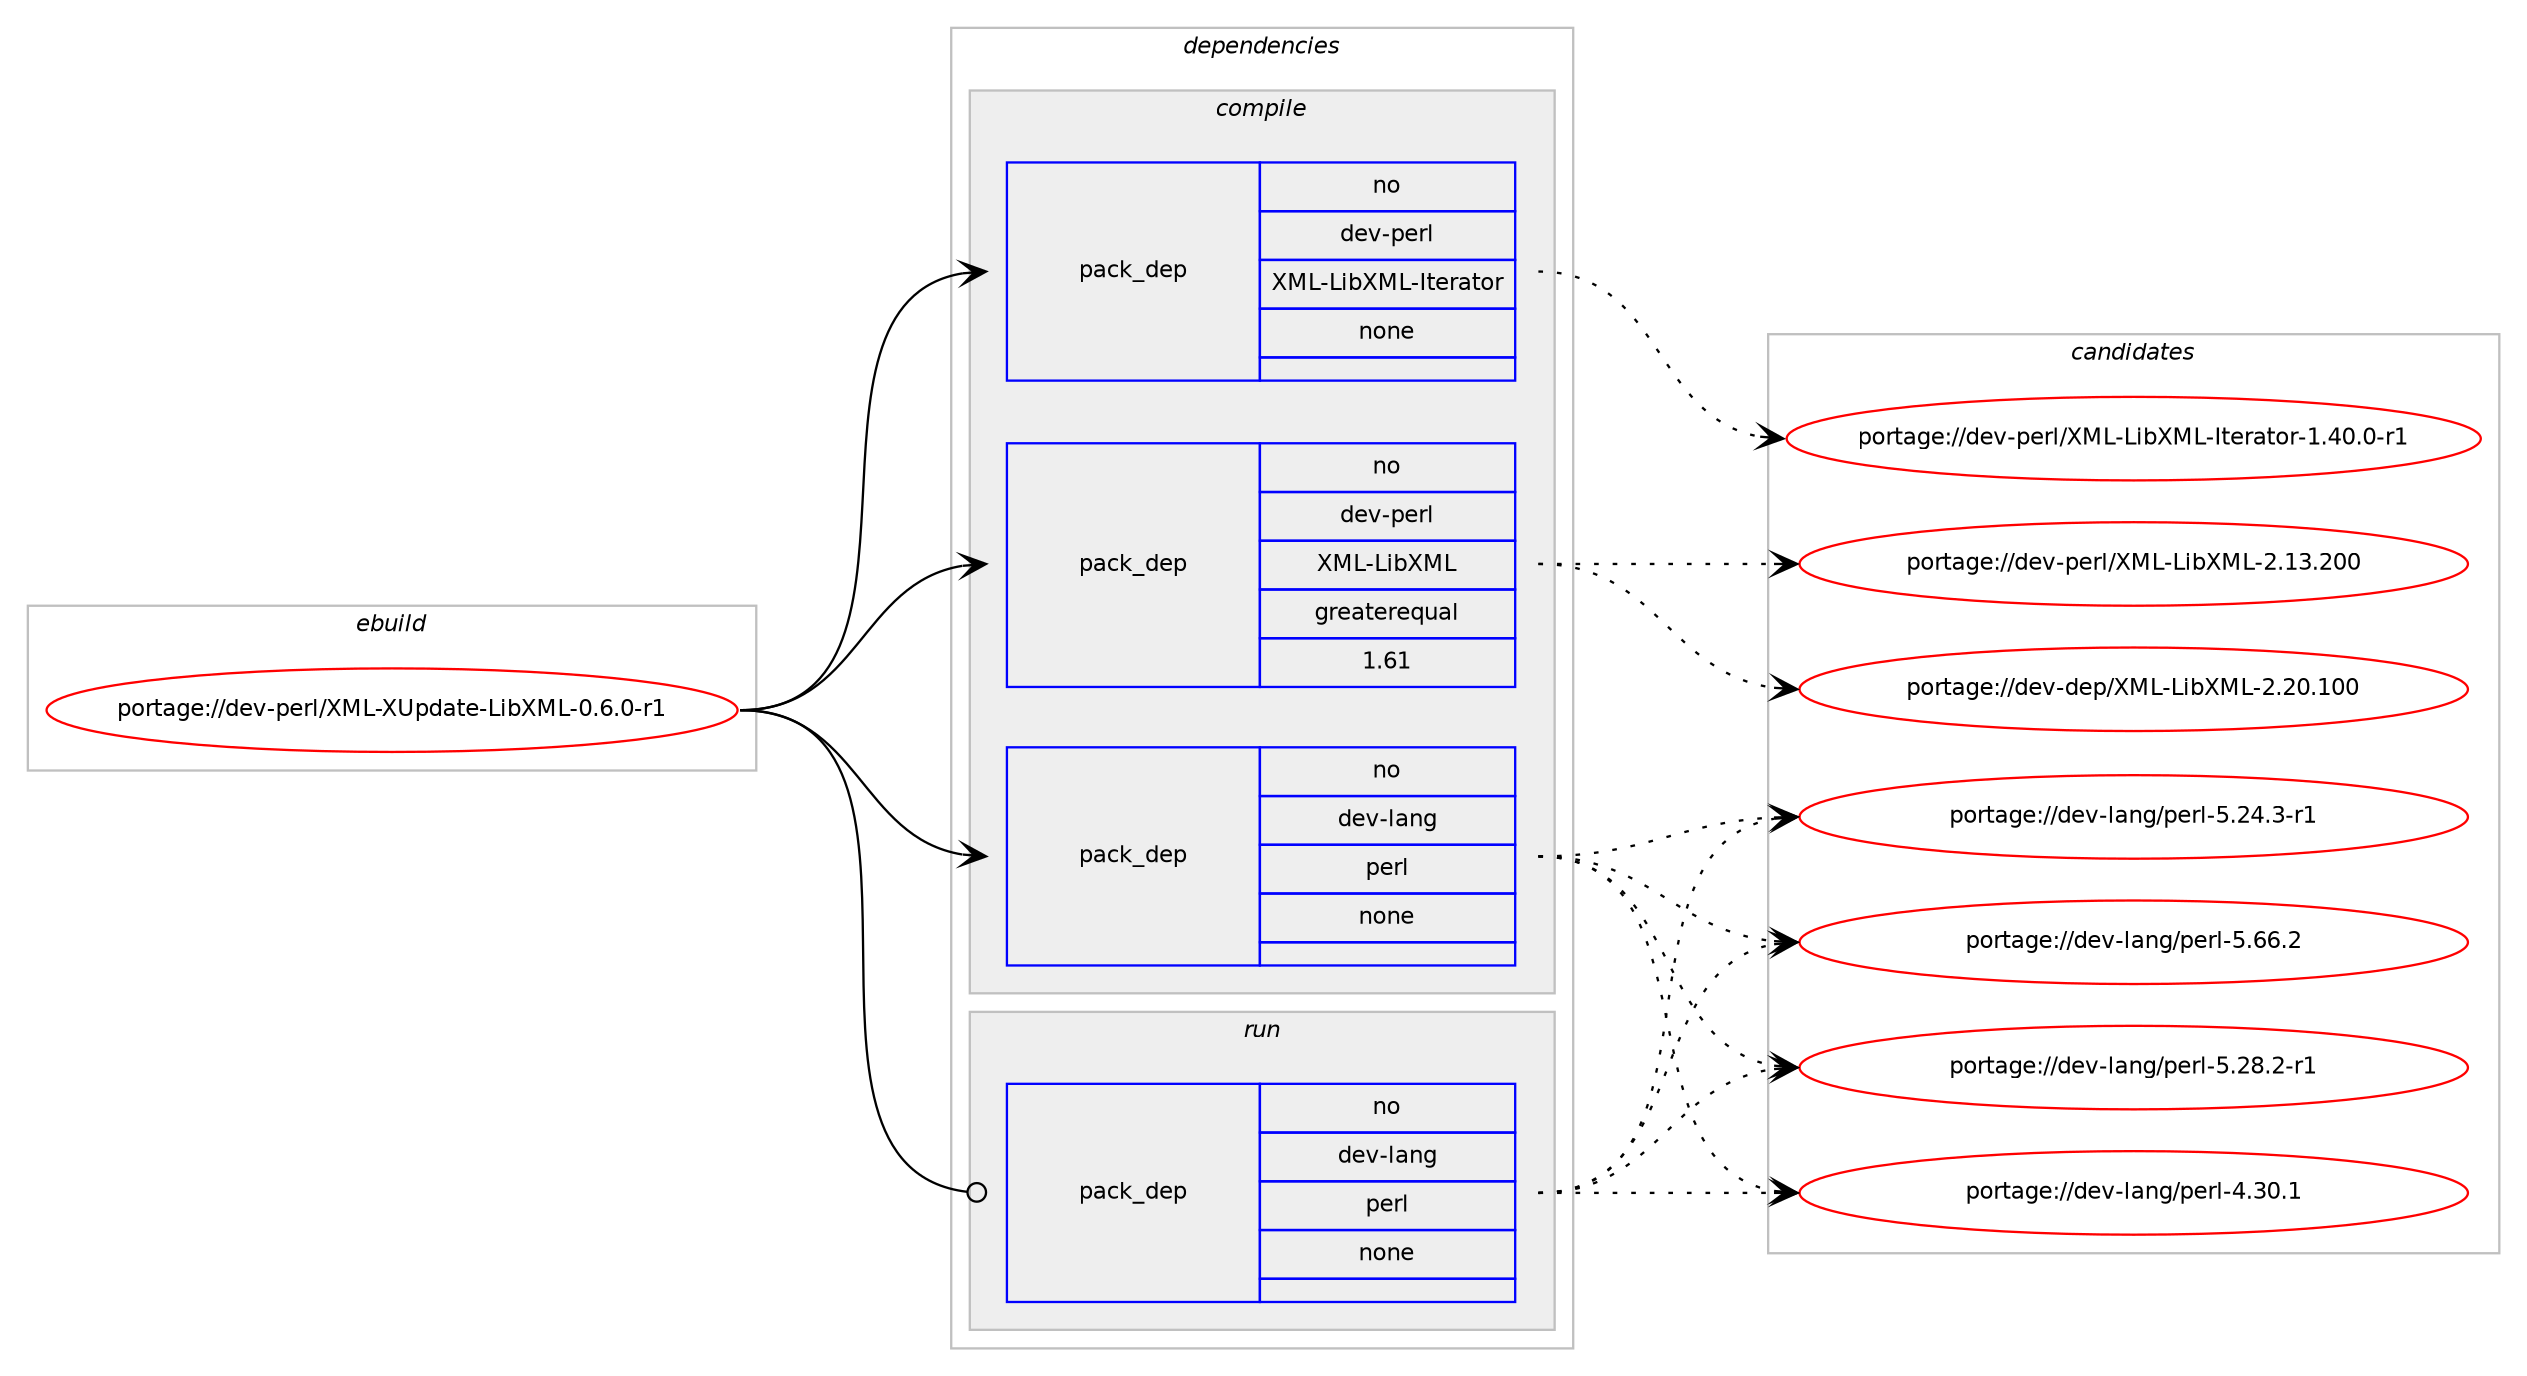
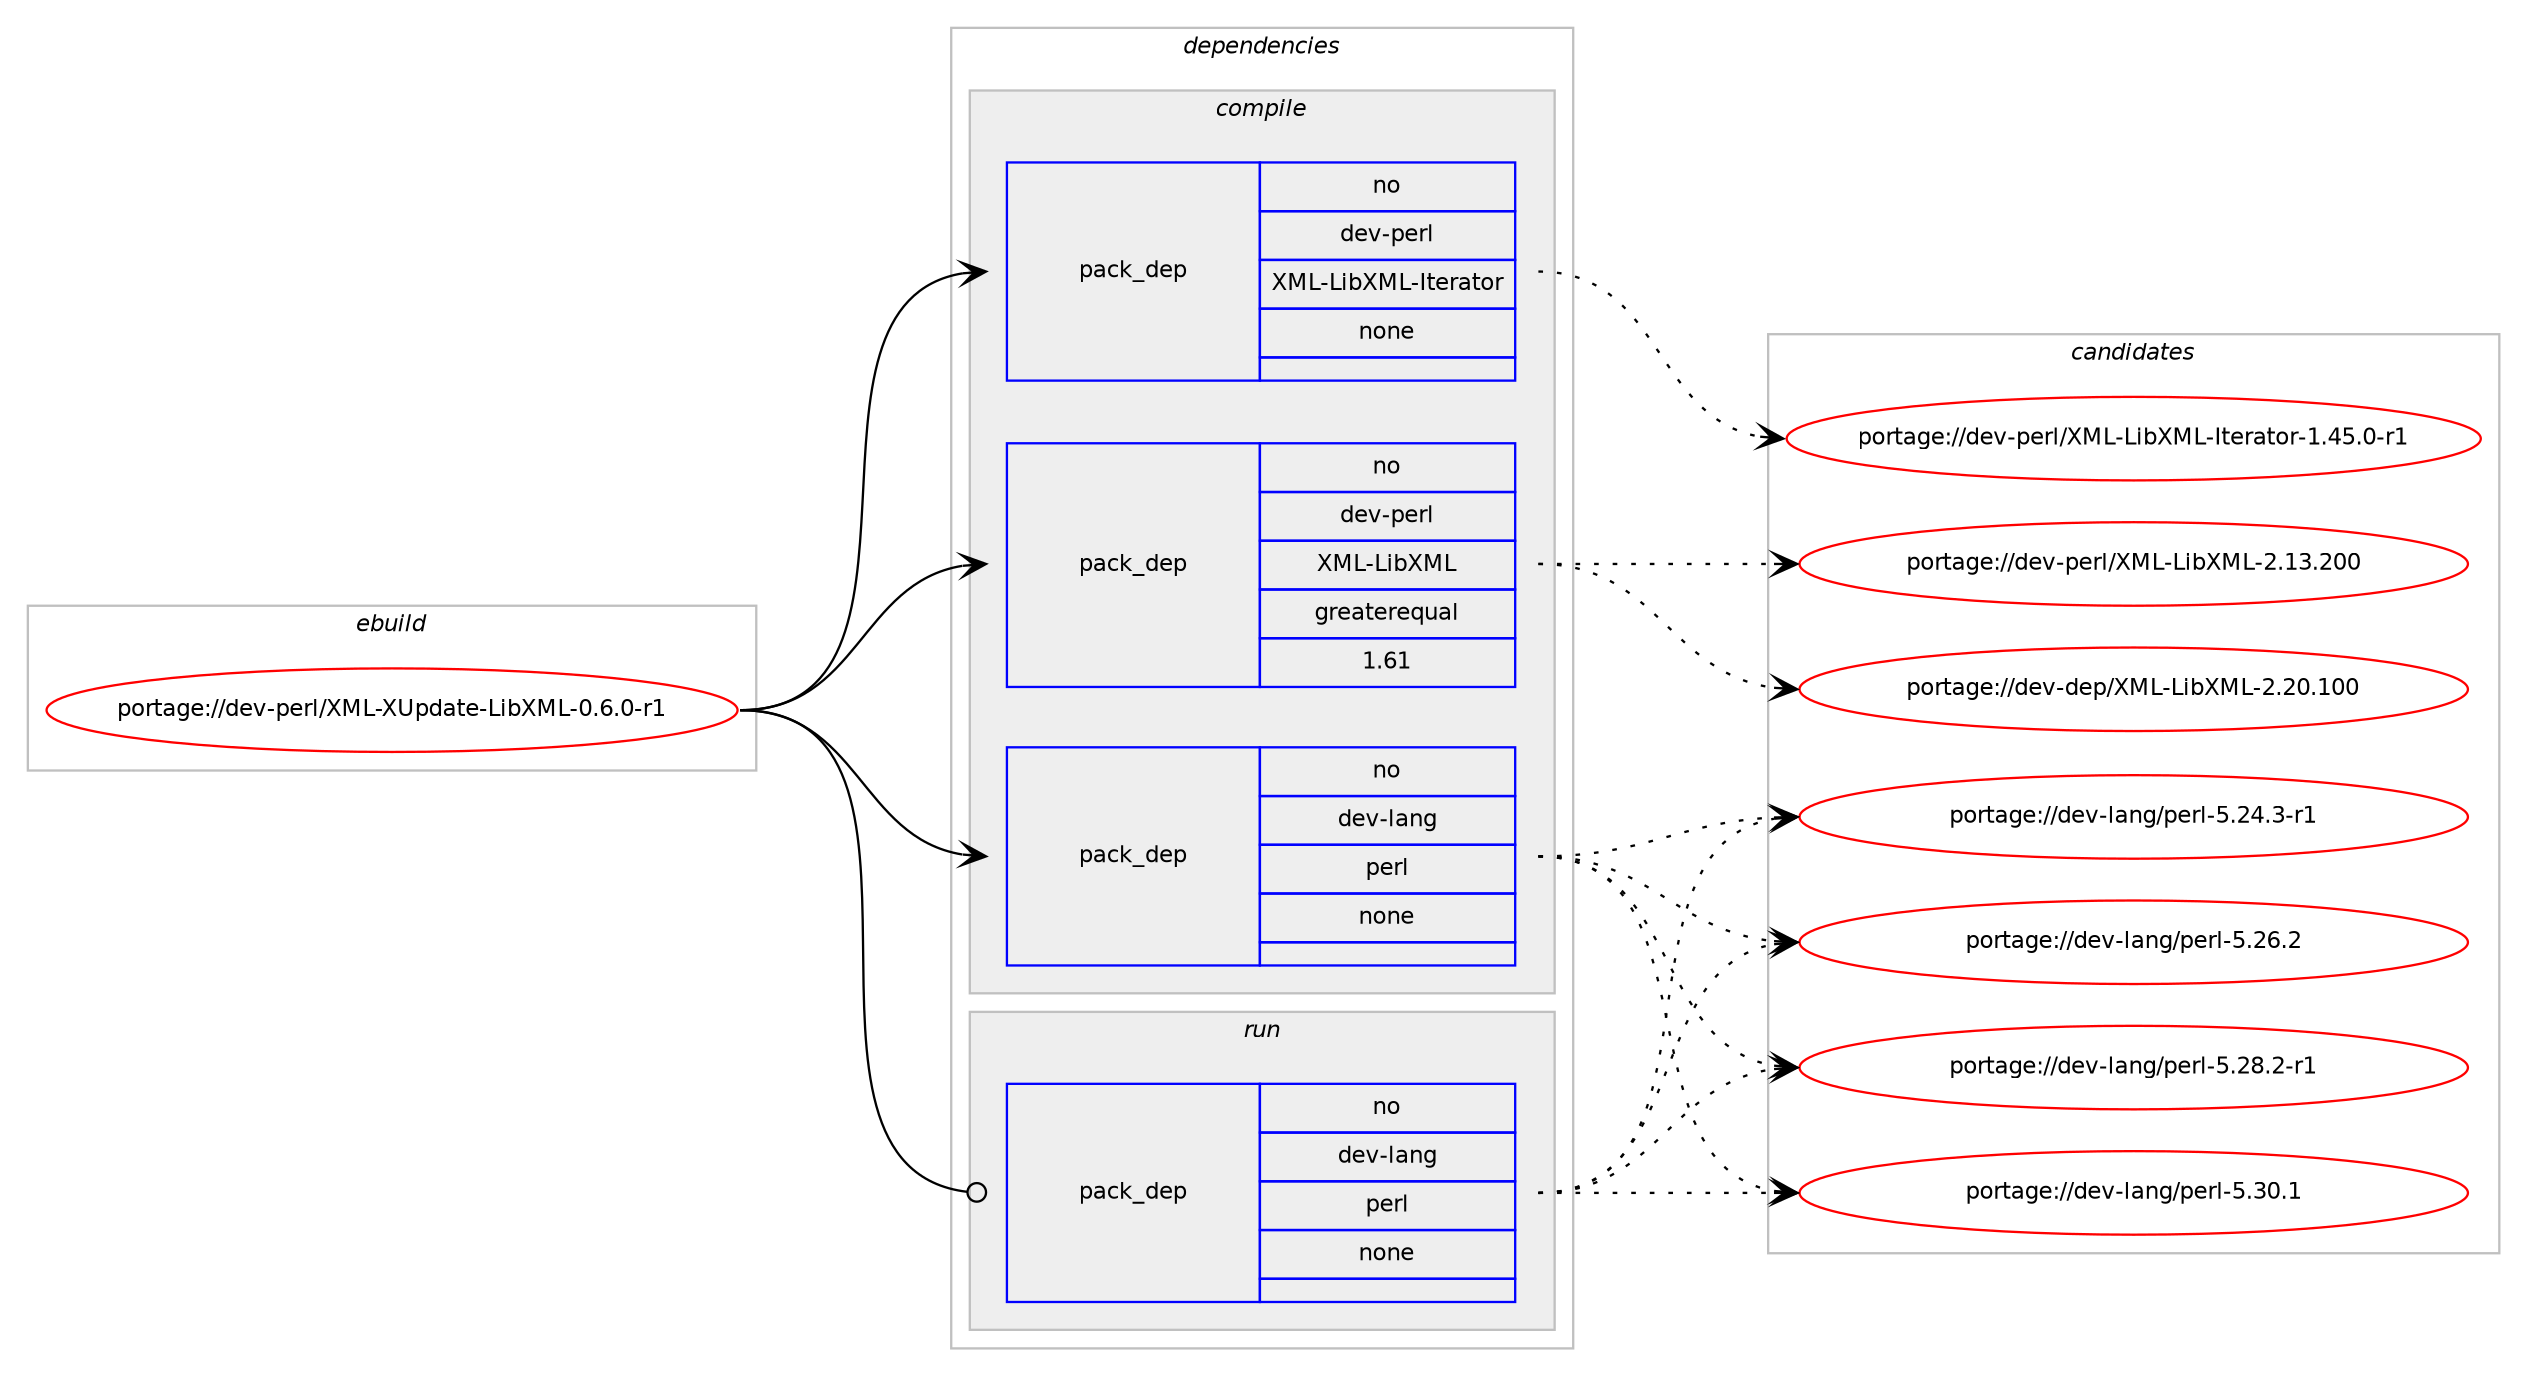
node "portage://dev-perl/XML-LibXML-Iterator-1.40.0-r1": label "portage://dev-perl/XML-LibXML-Iterator-1.40.0-r1" -> "portage://dev-perl/XML-LibXML-Iterator-1.45.0-r1"
node "portage://dev-lang/perl-5.66.2": label "portage://dev-lang/perl-5.66.2" -> "portage://dev-lang/perl-5.26.2"
node "portage://dev-lang/perl-4.30.1": label "portage://dev-lang/perl-4.30.1" -> "portage://dev-lang/perl-5.30.1"
